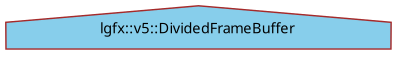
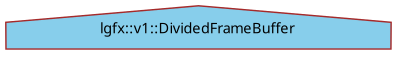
node "lgfx::v5::DividedFrameBuffer": label "lgfx::v5::DividedFrameBuffer" -> "lgfx::v1::DividedFrameBuffer"
